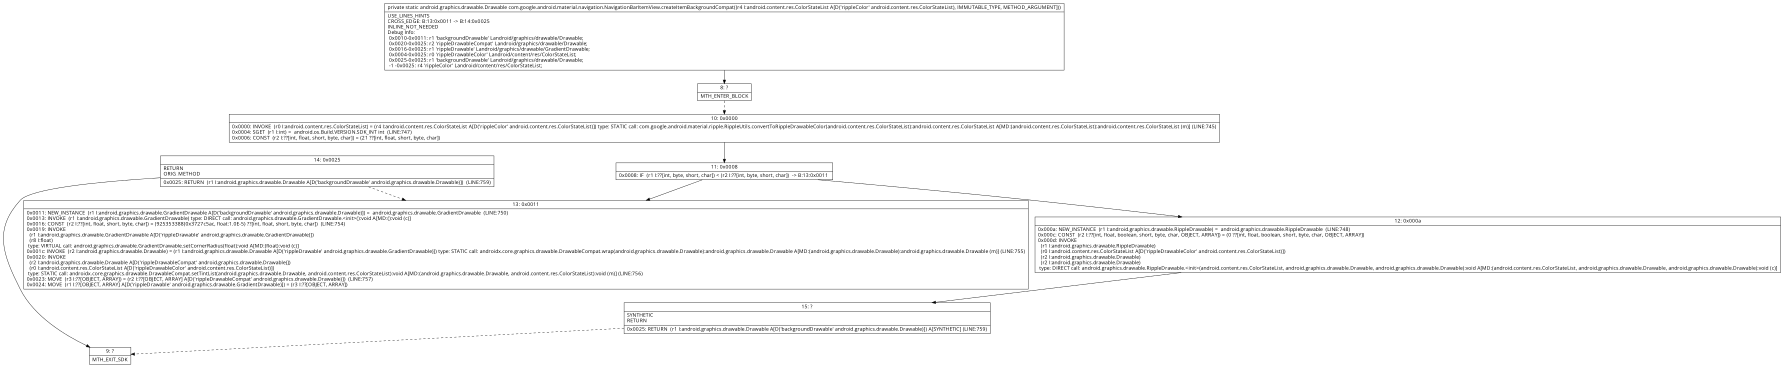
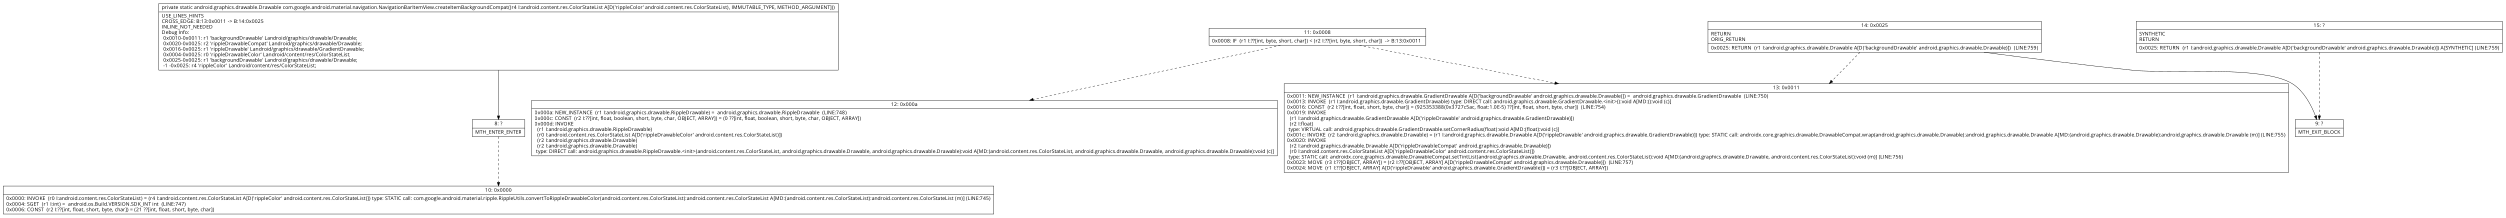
node "8: ?": text "MTH_ENTER_BLOCK" -> "MTH_ENTER_ENTER"
edge "10: 0x0000" -> "11: 0x0008": removed
node "14: 0x0025": text "ORIG_METHOD" -> "ORIG_RETURN"
edge "11: 0x0008" -> "13: 0x0011": style solid -> dashed
edge "11: 0x0008" -> "12: 0x000a": style solid -> dashed
node "13: 0x0011": text "(r8 I:float)" -> "(r2 I:float)"
edge "12: 0x000a" -> "15: ?": removed
node "9: ?": text "MTH_EXIT_SDK" -> "MTH_EXIT_BLOCK"
